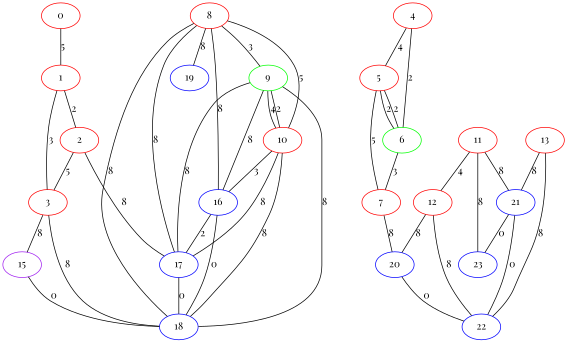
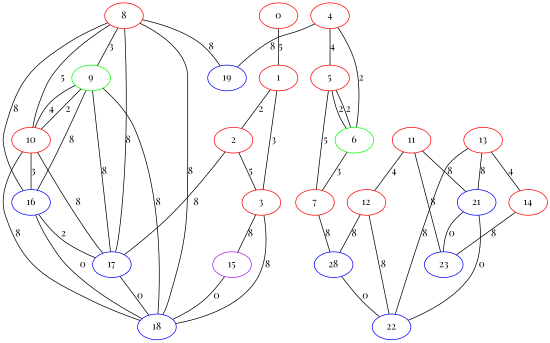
edge "4" -- "19": added, label "8"
node "14": added
node "20": label "20" -> "28"
